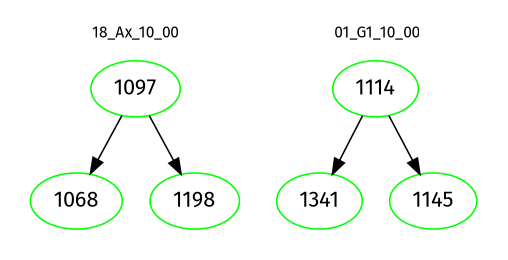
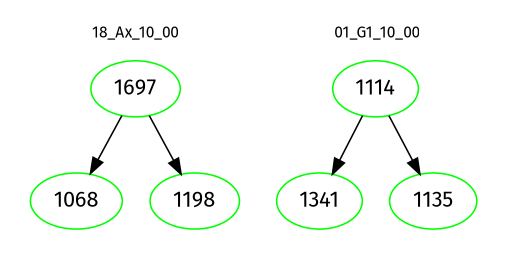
node "1097": label "1097" -> "1697"
node "1145": label "1145" -> "1135"
